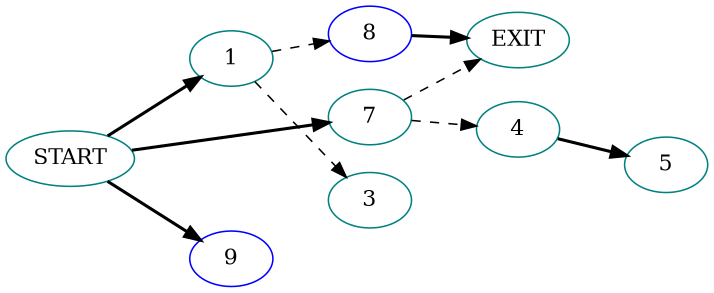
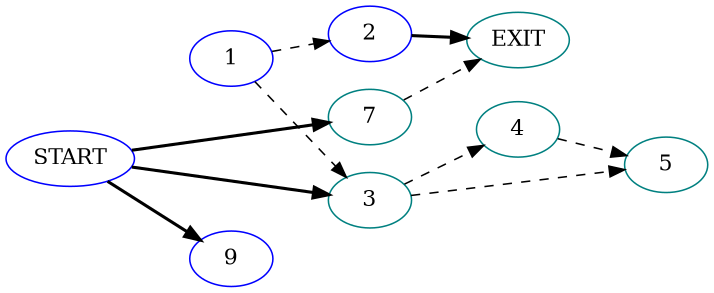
node "8": label "8" -> "2"
node "1": color teal -> blue
edge "START" -> "1": now "START" -> "3"
edge "7" -> "4": now "3" -> "4"
edge "4" -> "5": style bold -> dashed
node "START": color teal -> blue
edge "3" -> "5": added
